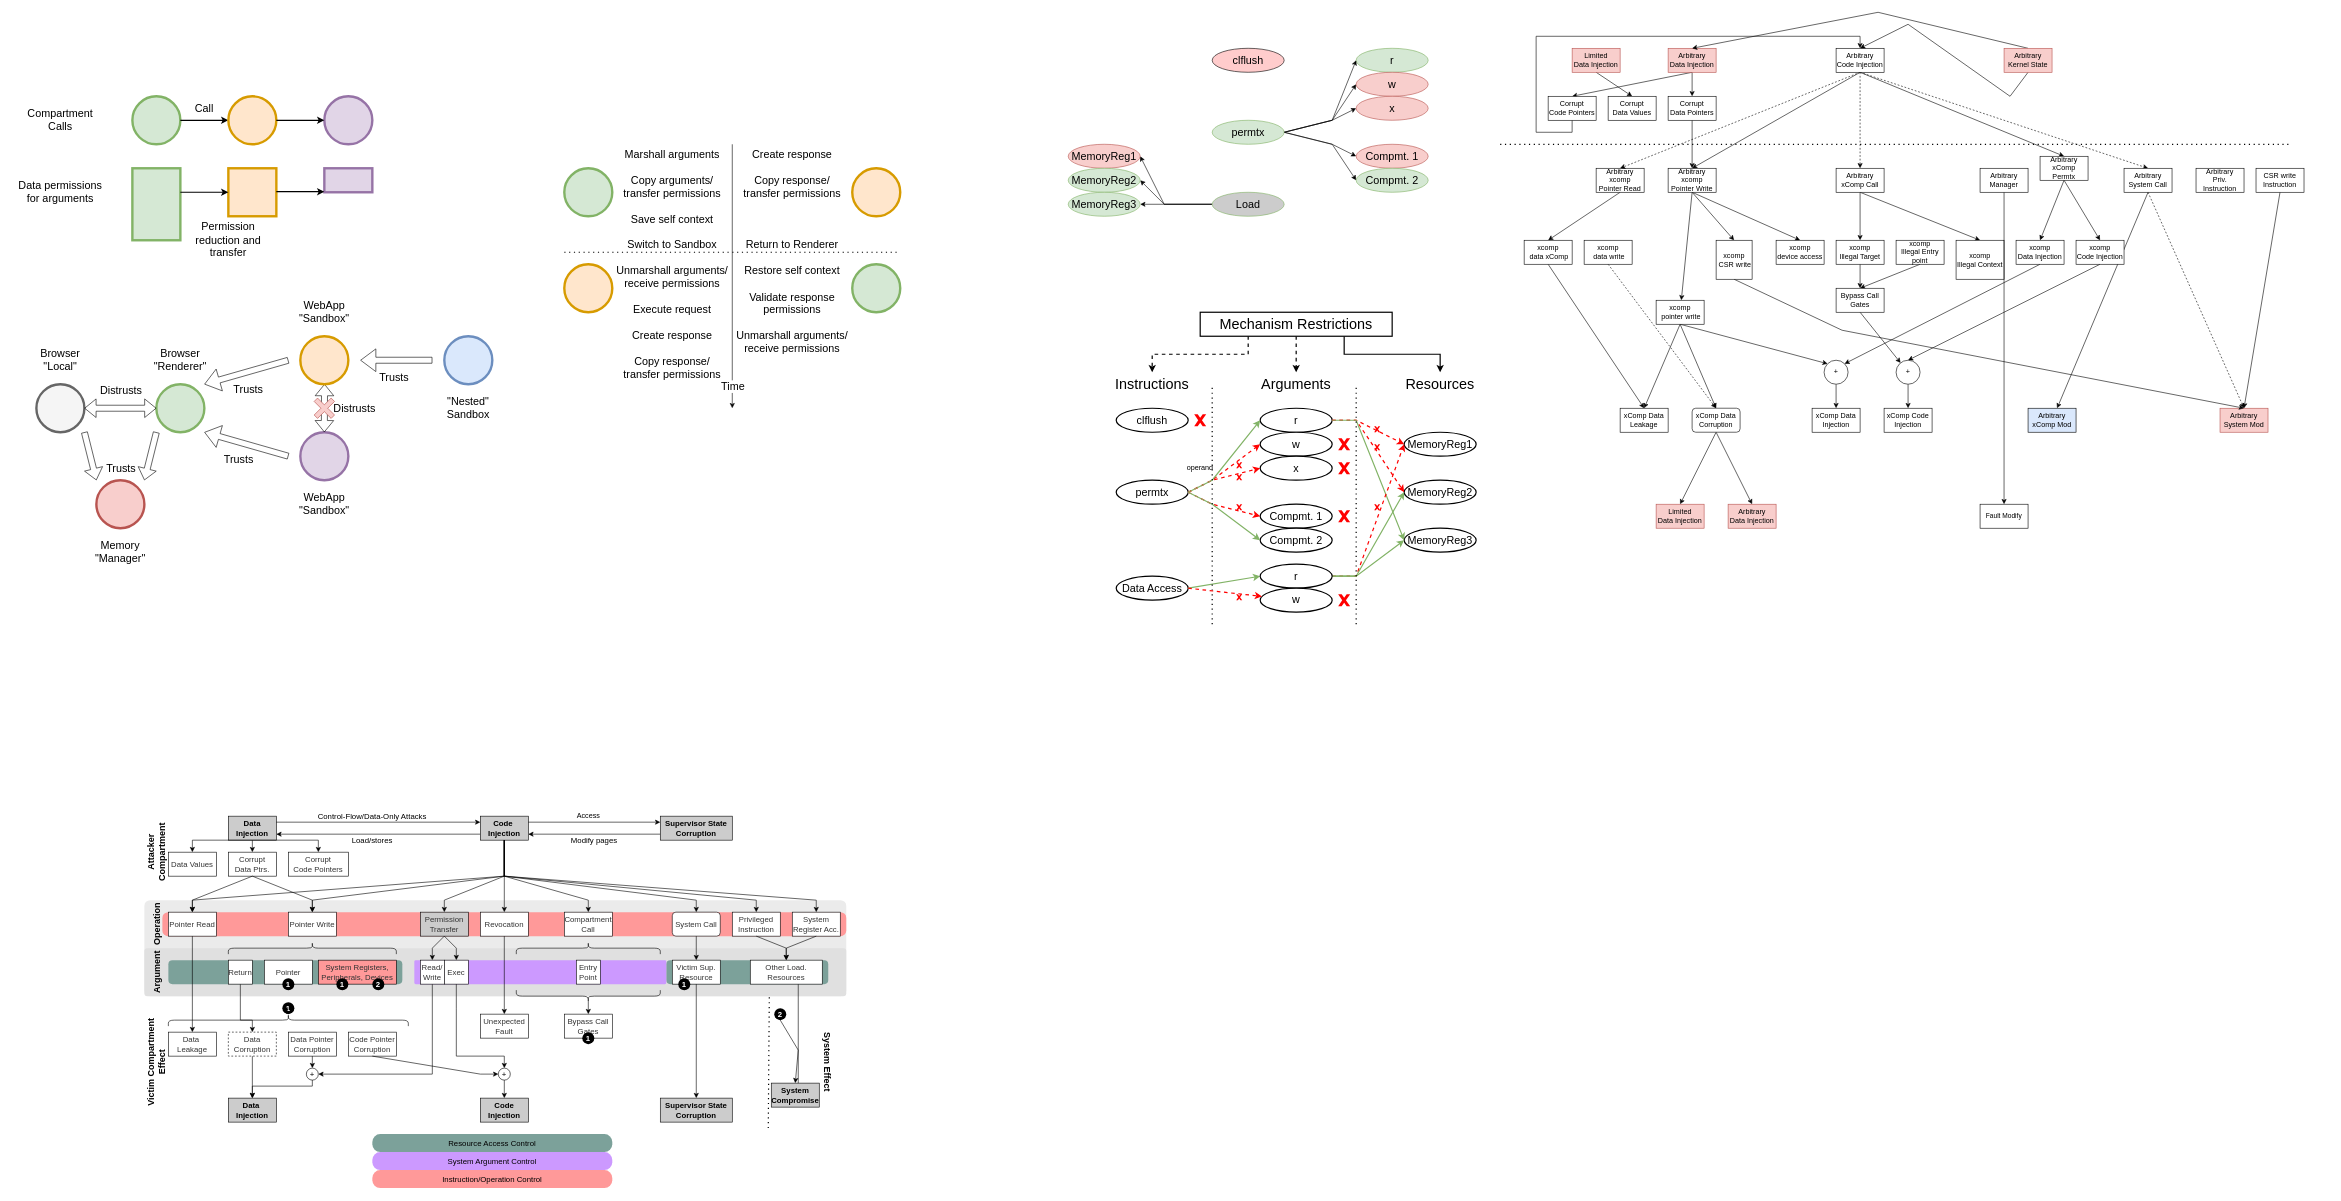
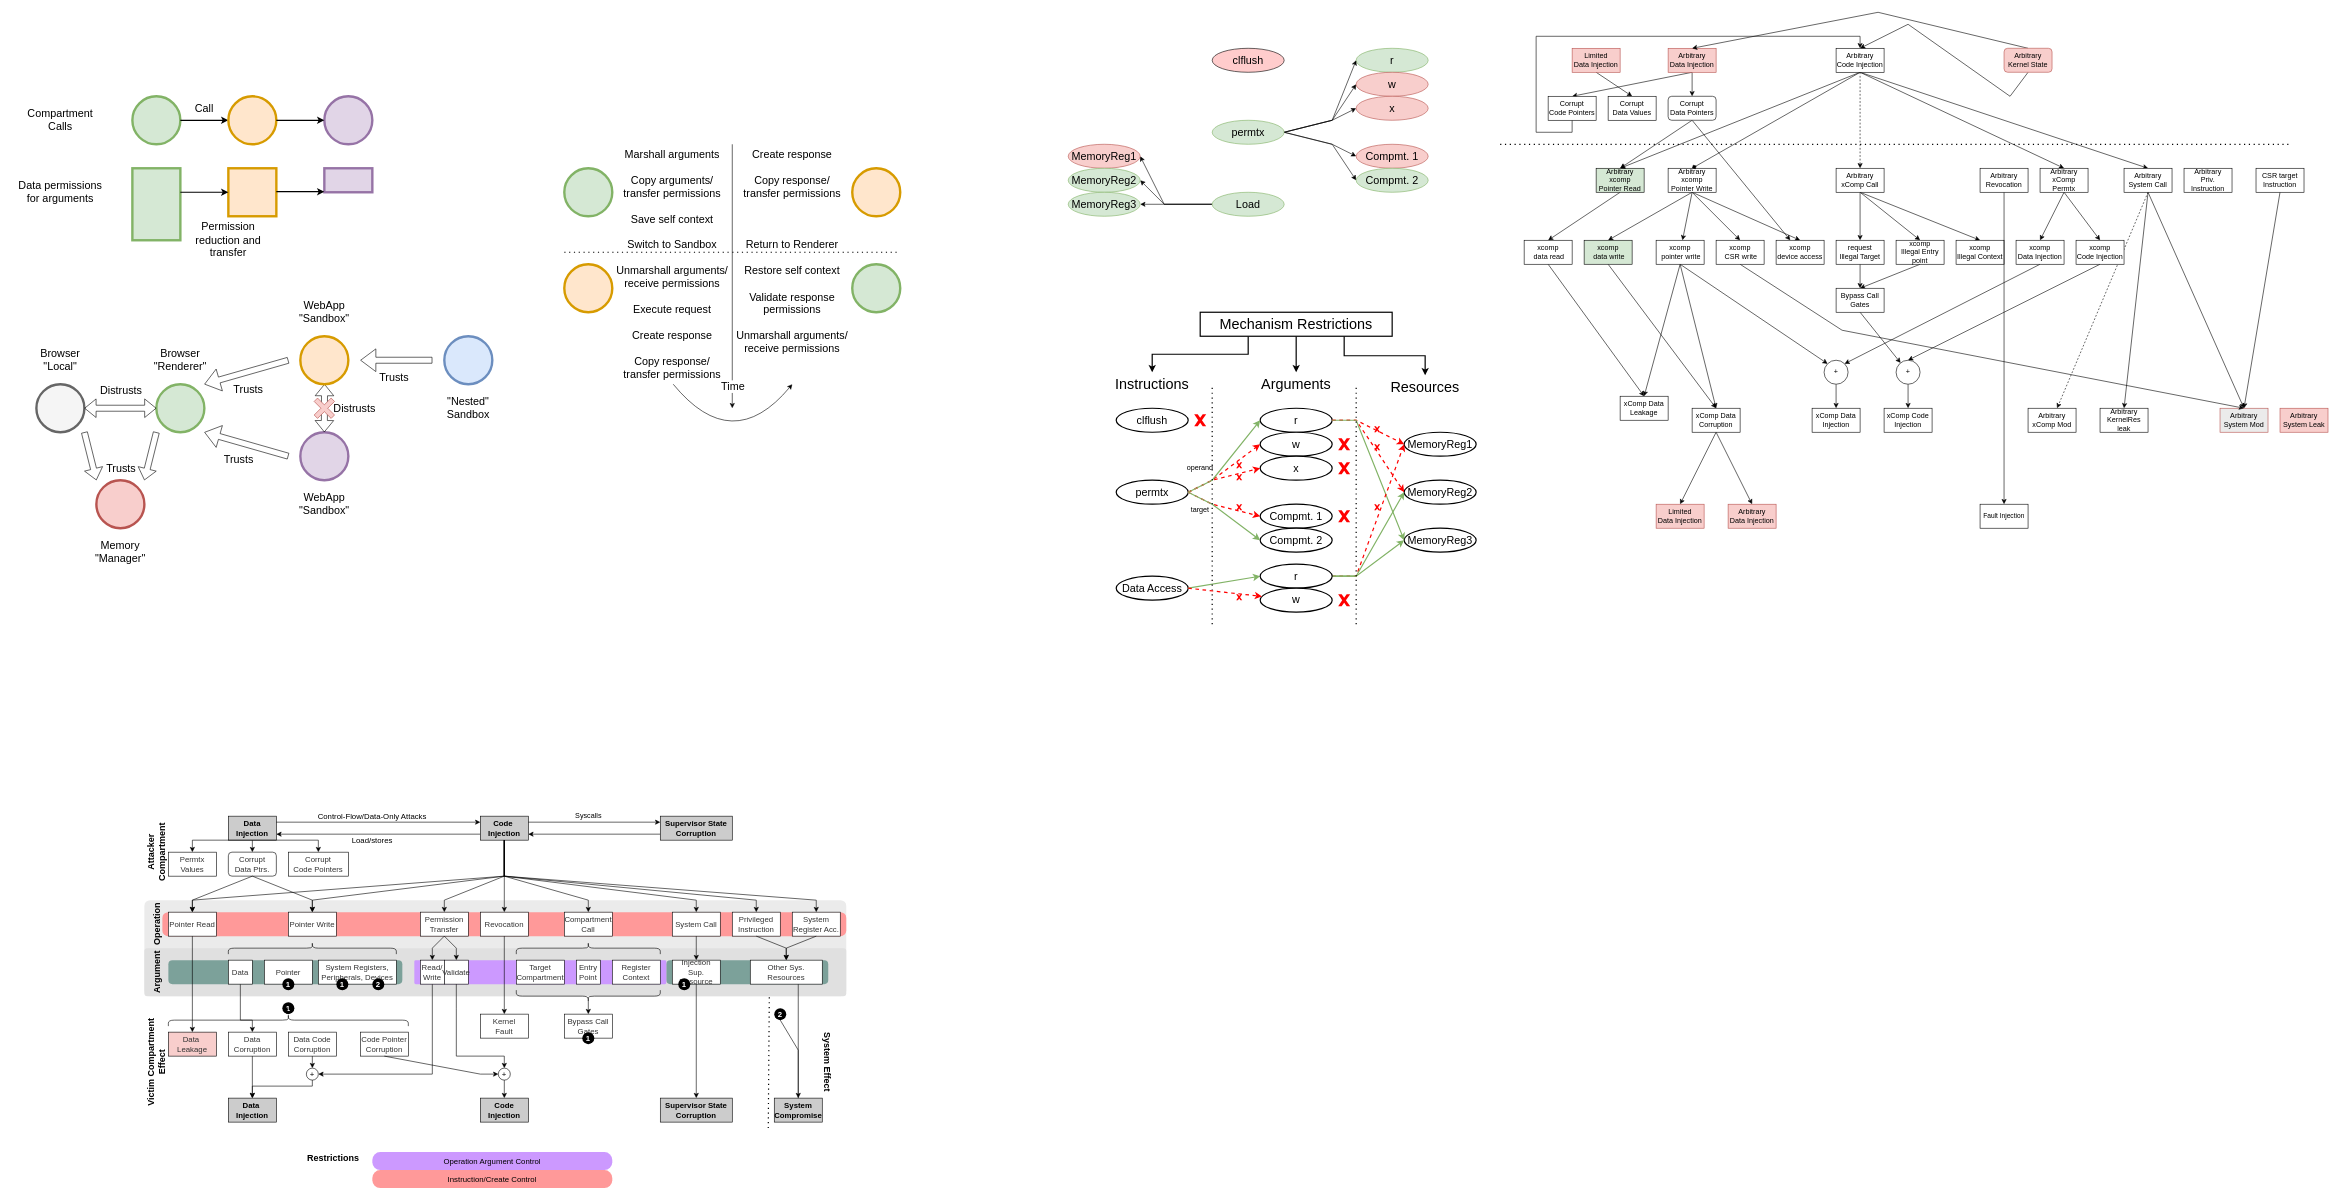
node "Arbitrary Kernel State": shape rectangle -> rounded rectangle
node "Corrupt Data Pointers": shape rectangle -> rounded rectangle
edge "Arbitrary Code Injection" -> "Arbitrary xcomp Pointer Read": style dashed -> solid
edge "Arbitrary Code Injection" -> "Arbitrary System Call": style dashed -> solid
edge "Corrupt Data Pointers" -> "Arbitrary xcomp Pointer Read": added
edge "Corrupt Data Pointers" -> "Arbitrary xcomp Pointer Write": now "Corrupt Data Pointers" -> "xcomp device access"
edge "Arbitrary Code Injection" -> "Arbitrary xcomp Pointer Write": arrowhead classic -> diamond
node "Arbitrary xComp Permtx": moved (2064, 168) -> (2064, 180)
node "Arbitrary xcomp Pointer Read": fillcolor #ffffff -> #d5e8d4
node "Arbitrary Manager": label "Arbitrary Manager" -> "Arbitrary Revocation"
node "Arbitrary Priv. Instruction": moved (2220, 180) -> (2208, 180)
node "CSR write Instruction": label "CSR write Instruction" -> "CSR target Instruction"
node "Load": fillcolor #cccccc -> #d5e8d4
edge "Arbitrary xcomp Pointer Write" -> "xcomp data write": added
edge "Arbitrary xComp Call" -> "xcomp Illegal Entry point": added
node "xcomp data xComp": label "xcomp data xComp" -> "xcomp data read"
node "xcomp data write": fillcolor #ffffff -> #d5e8d4
node "xcomp Illegal Target": label "xcomp Illegal Target" -> "request Illegal Target"
node "xcomp CSR write": size 36x39 -> 48x24
node "xcomp Illegal Context": size 48x39 -> 48x24
edge "Arbitrary System Call" -> "Arbitrary KernelRes leak": added
edge "Arbitrary System Call" -> "Arbitrary System Mod": style dashed -> solid
node "xcomp pointer write": moved (1680, 312) -> (1680, 252)
edge "Arbitrary System Call" -> "Arbitrary xComp Mod": style solid -> dashed
edge "xcomp data write" -> "xComp Data Corruption": style dashed -> solid
edge "Mechanism Restrictions" -> "Arguments": style dashed -> solid
edge "Mechanism Restrictions" -> "Instructions": style dashed -> solid
node "Resources": moved (1440, 384) -> (1425, 387)
edge "Marshall arguments Copy arguments/ transfer permissions Save self context Switch to Sandbox Unmarshall arguments/ receive permissions Execute request Create response Copy response/ transfer permissions" -> "Create response Copy response/ transfer permissions Return to Renderer Restore self context Validate response permissions Unmarshall arguments/ receive permissions": added
node "xComp Data Leakage": moved (1644, 420) -> (1644, 408)
node "xComp Data Corruption": shape rounded rectangle -> rectangle
node "Arbitrary xComp Mod": fillcolor #dae8fc -> #ffffff
node "Arbitrary KernelRes leak": added
node "Arbitrary System Mod": fillcolor #f8cecc -> #ebebeb
node "Arbitrary System Leak": added
node "target": added
node "Fault Modify": label "Fault Modify" -> "Fault Injection"
node "Access": label "Access" -> "Syscalls"
node "Modify pages": removed
node "Data Values": label "Data Values" -> "Permtx Values"
node "Corrupt Data Ptrs.": shape rectangle -> rounded rectangle
node "Permission Transfer": fillcolor #cccccc -> #ffffff
node "System Call": shape rounded rectangle -> rectangle
node "Return": label "Return" -> "Data"
node "System Registers, Peripherals, Devices": fillcolor #ff9999 -> #ffffff
node "Exec": label "Exec" -> "Validate"
node "Target Compartment": added
node "Register Context": added
node "Victim Sup. Resource": label "Victim Sup. Resource" -> "Injection Sup. Resource"
node "Other Load. Resources": label "Other Load. Resources" -> "Other Sys. Resources"
node "Unexpected Fault": label "Unexpected Fault" -> "Kernel Fault"
node "Data Leakage": fillcolor #ffffff -> #f8cecc
node "Data Corruption": style dashed -> solid
node "Data Pointer Corruption": label "Data Pointer Corruption" -> "Data Code Corruption"
node "Code Pointer Corruption": moved (372, 1044) -> (384, 1044)
node "System Compromise": moved (795, 1095) -> (798, 1110)
node "Resource Access Control": removed
node "Restrictions": added
node "System Argument Control": label "System Argument Control" -> "Operation Argument Control"
node "Instruction/Operation Control": label "Instruction/Operation Control" -> "Instruction/Create Control"
